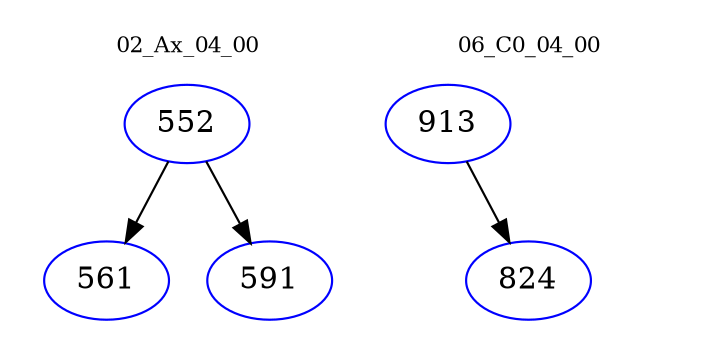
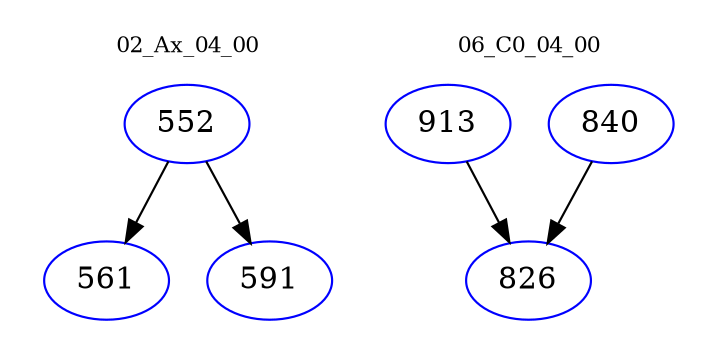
node "840": added
node "824": label "824" -> "826"
